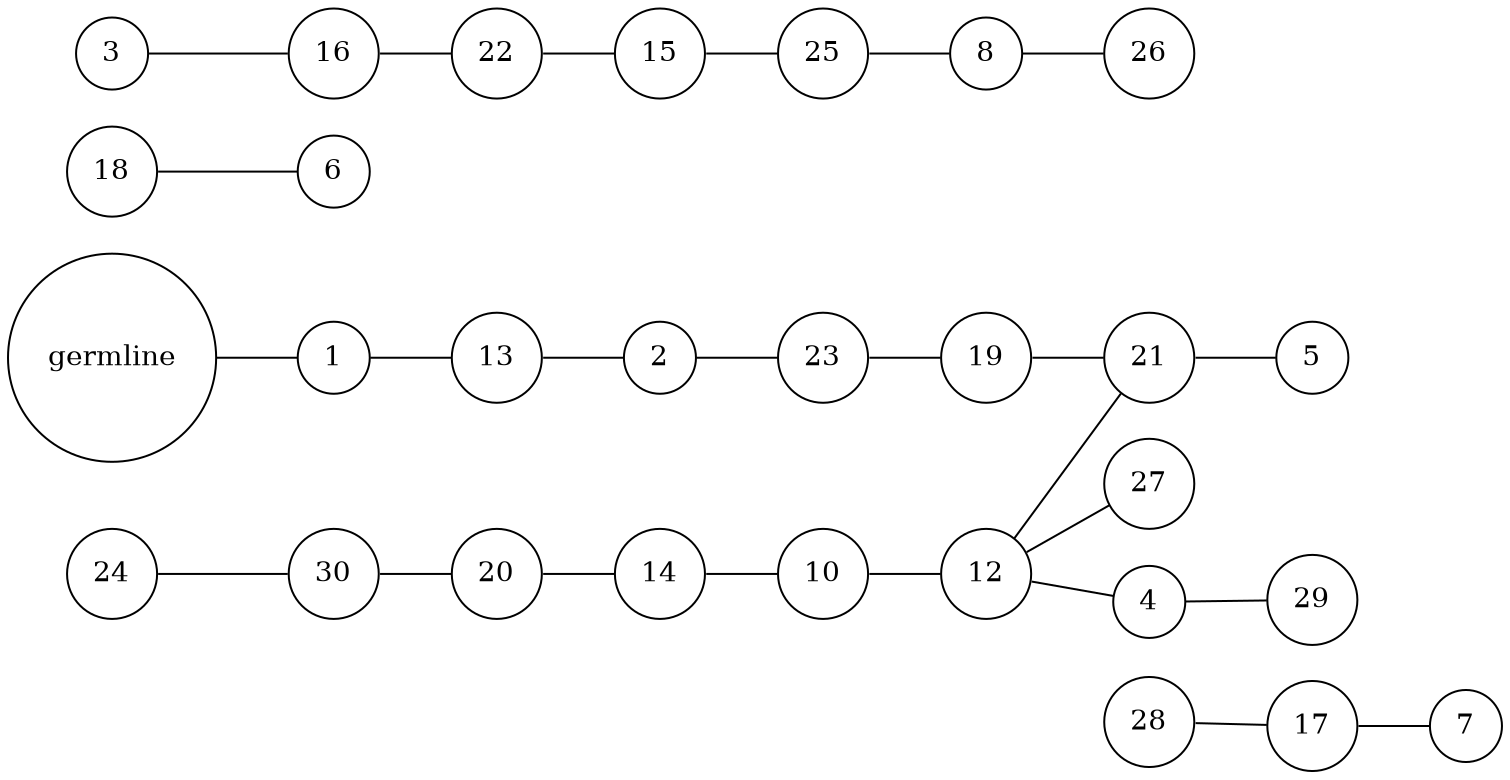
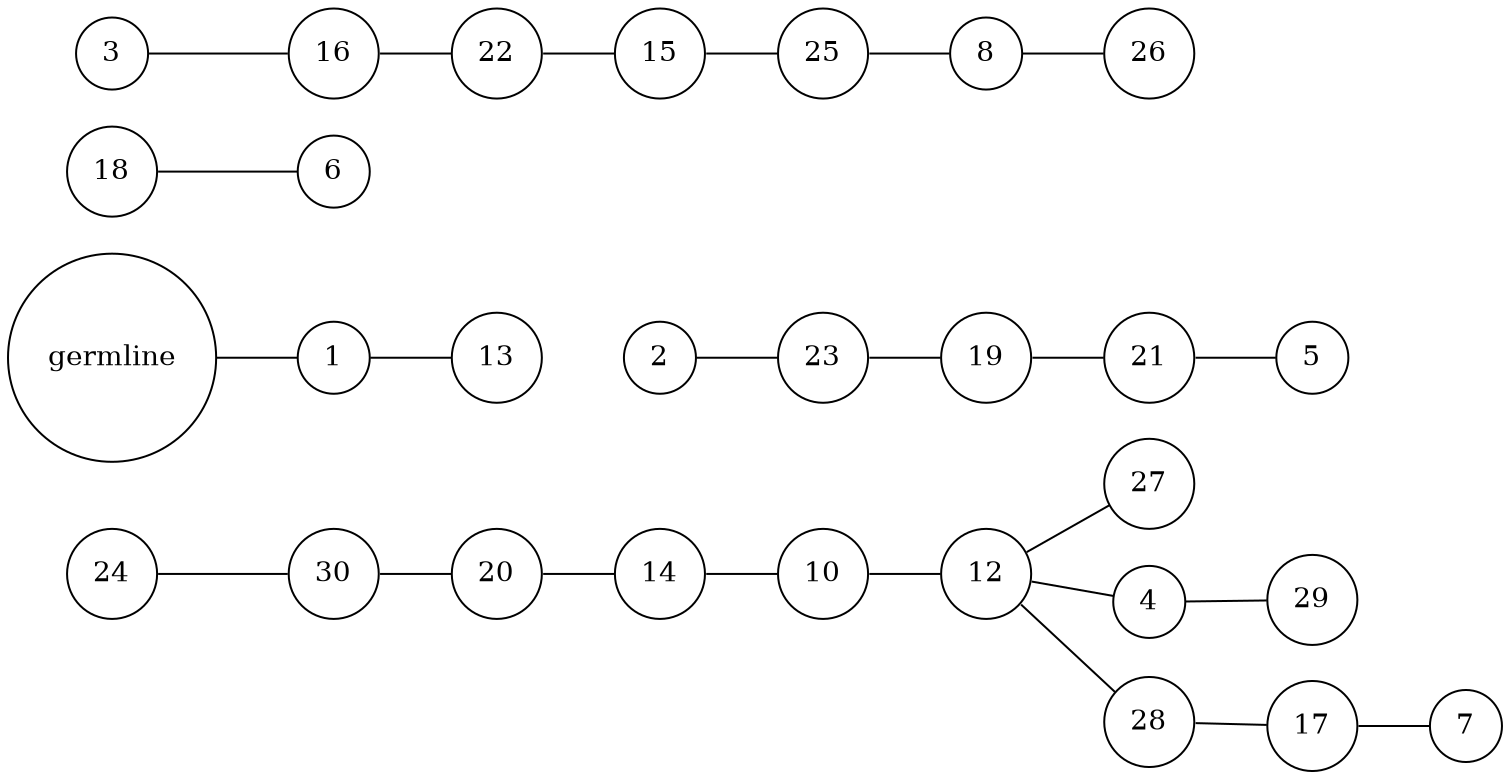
edge "13" -- "2": removed
edge "21" -- "12": now "28" -- "12"
